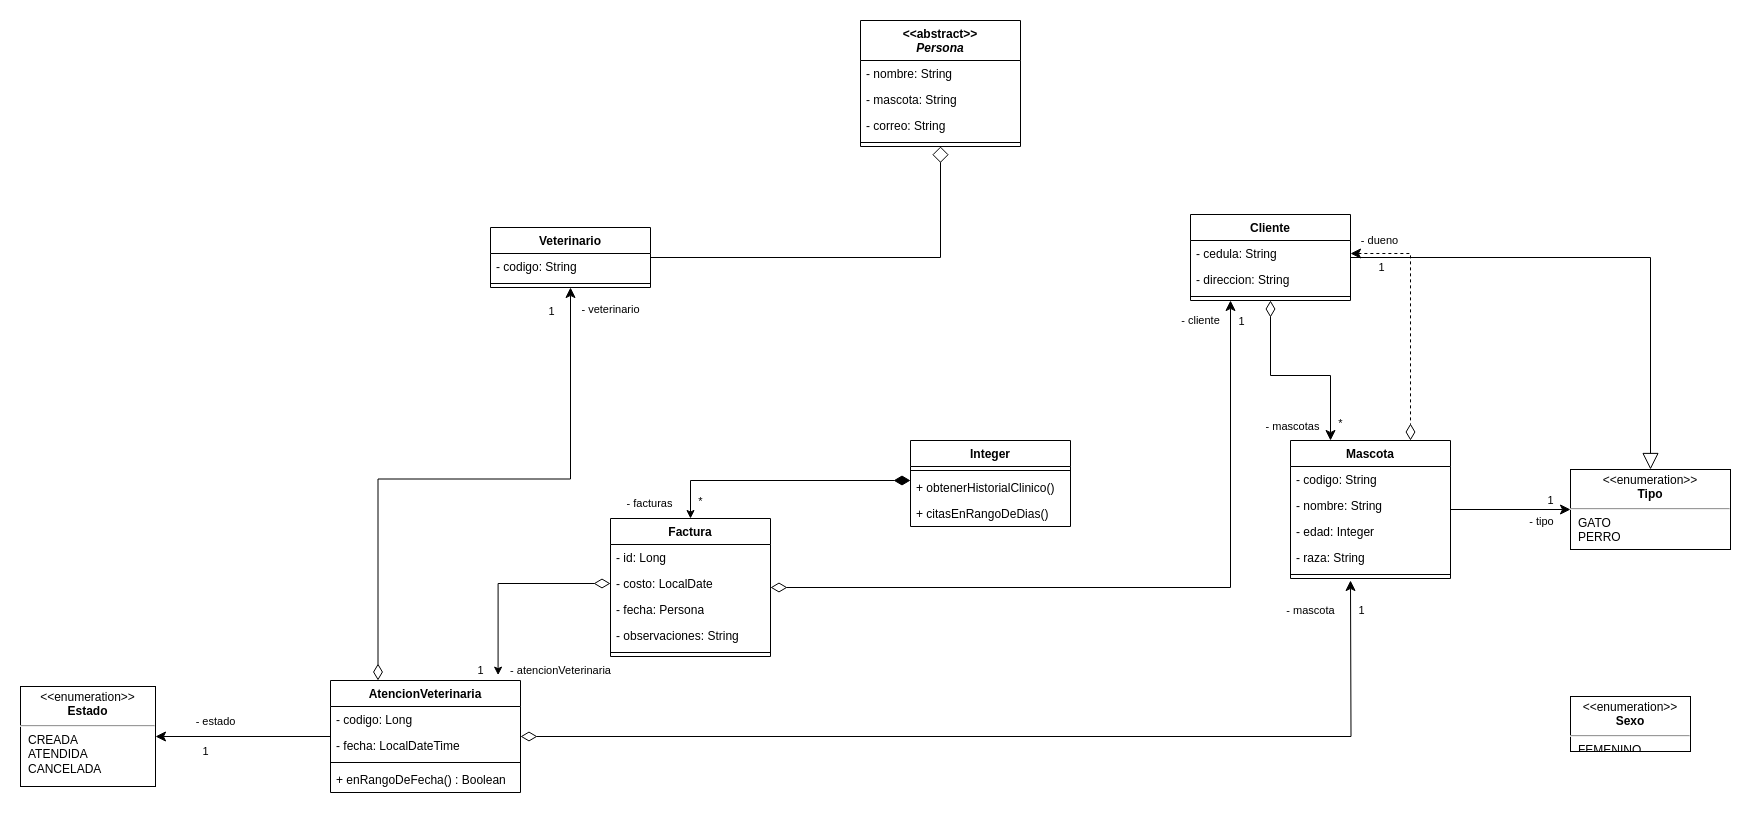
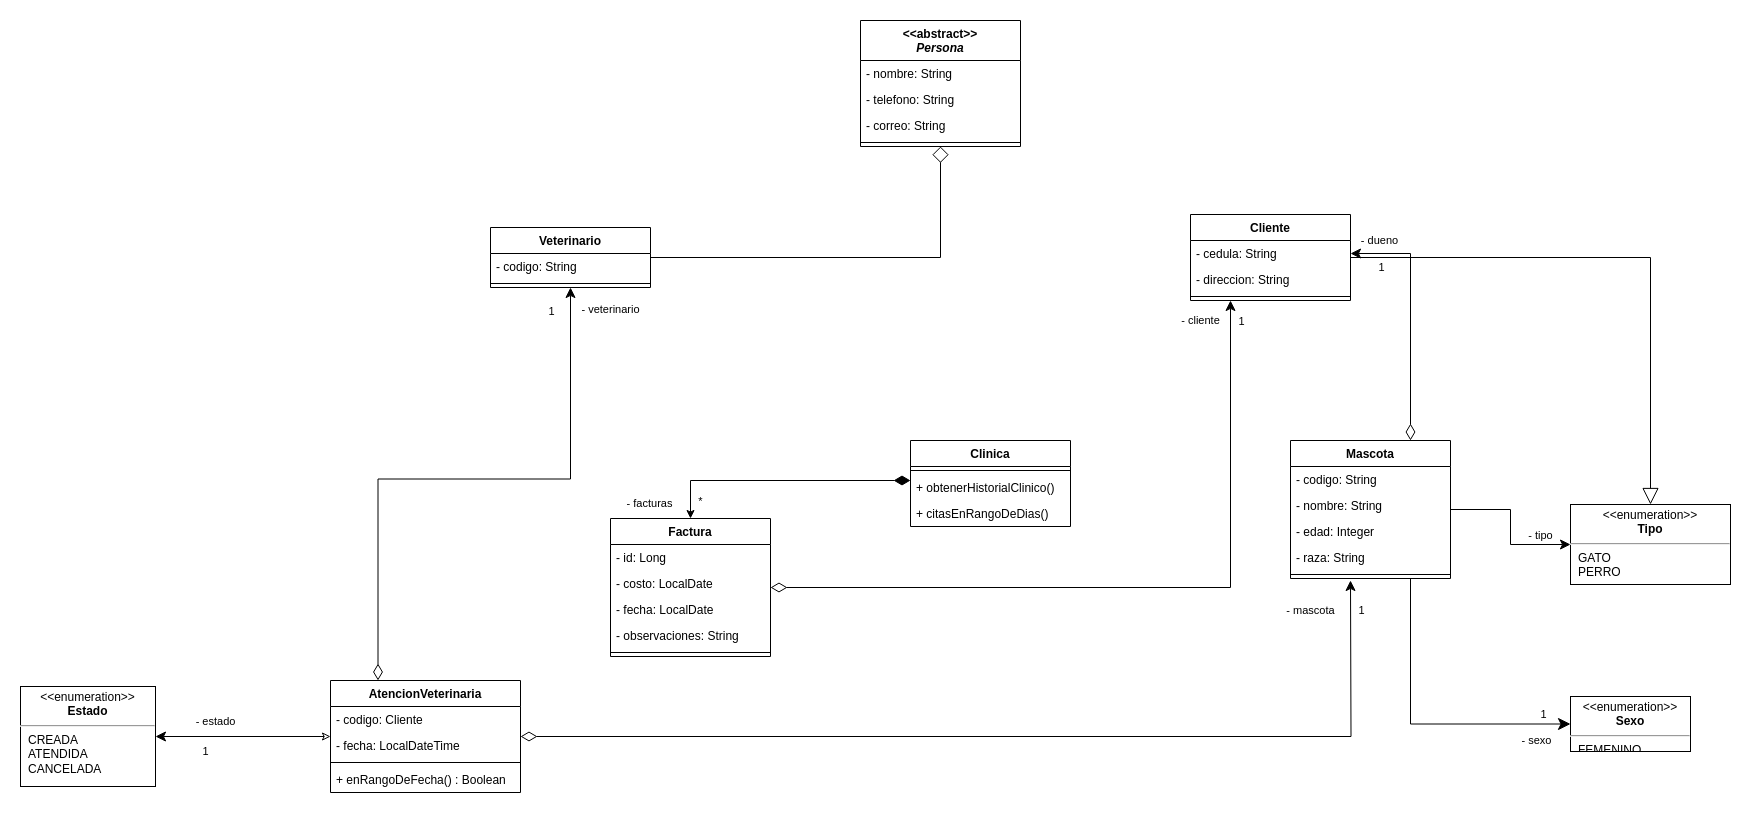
node "- mascota: String": label "- mascota: String" -> "- telefono: String"
edge "- cedula: String" -- "Mascota": style dashed -> solid
edge "Cliente" -- "Mascota": removed, labels "*", "- mascotas"
node "Integer": label "Integer" -> "Clinica"
node "<<enumeration>> Tipo GATO PERRO": moved (1651, 510) -> (1651, 545)
edge "- costo: LocalDate" -- "AtencionVeterinaria": removed, labels "- atencionVeterinaria", "1"
node "- fecha: Persona": label "- fecha: Persona" -> "- fecha: LocalDate"
node "- codigo: Long": label "- codigo: Long" -> "- codigo: Cliente"
edge "Mascota" -> "<<enumeration>> Sexo FEMENINO MASCULINO": added, labels "1", "- sexo"
edge "AtencionVeterinaria" -> "<<enumeration>> Estado CREADA ATENDIDA CANCELADA": arrowhead none -> classic
